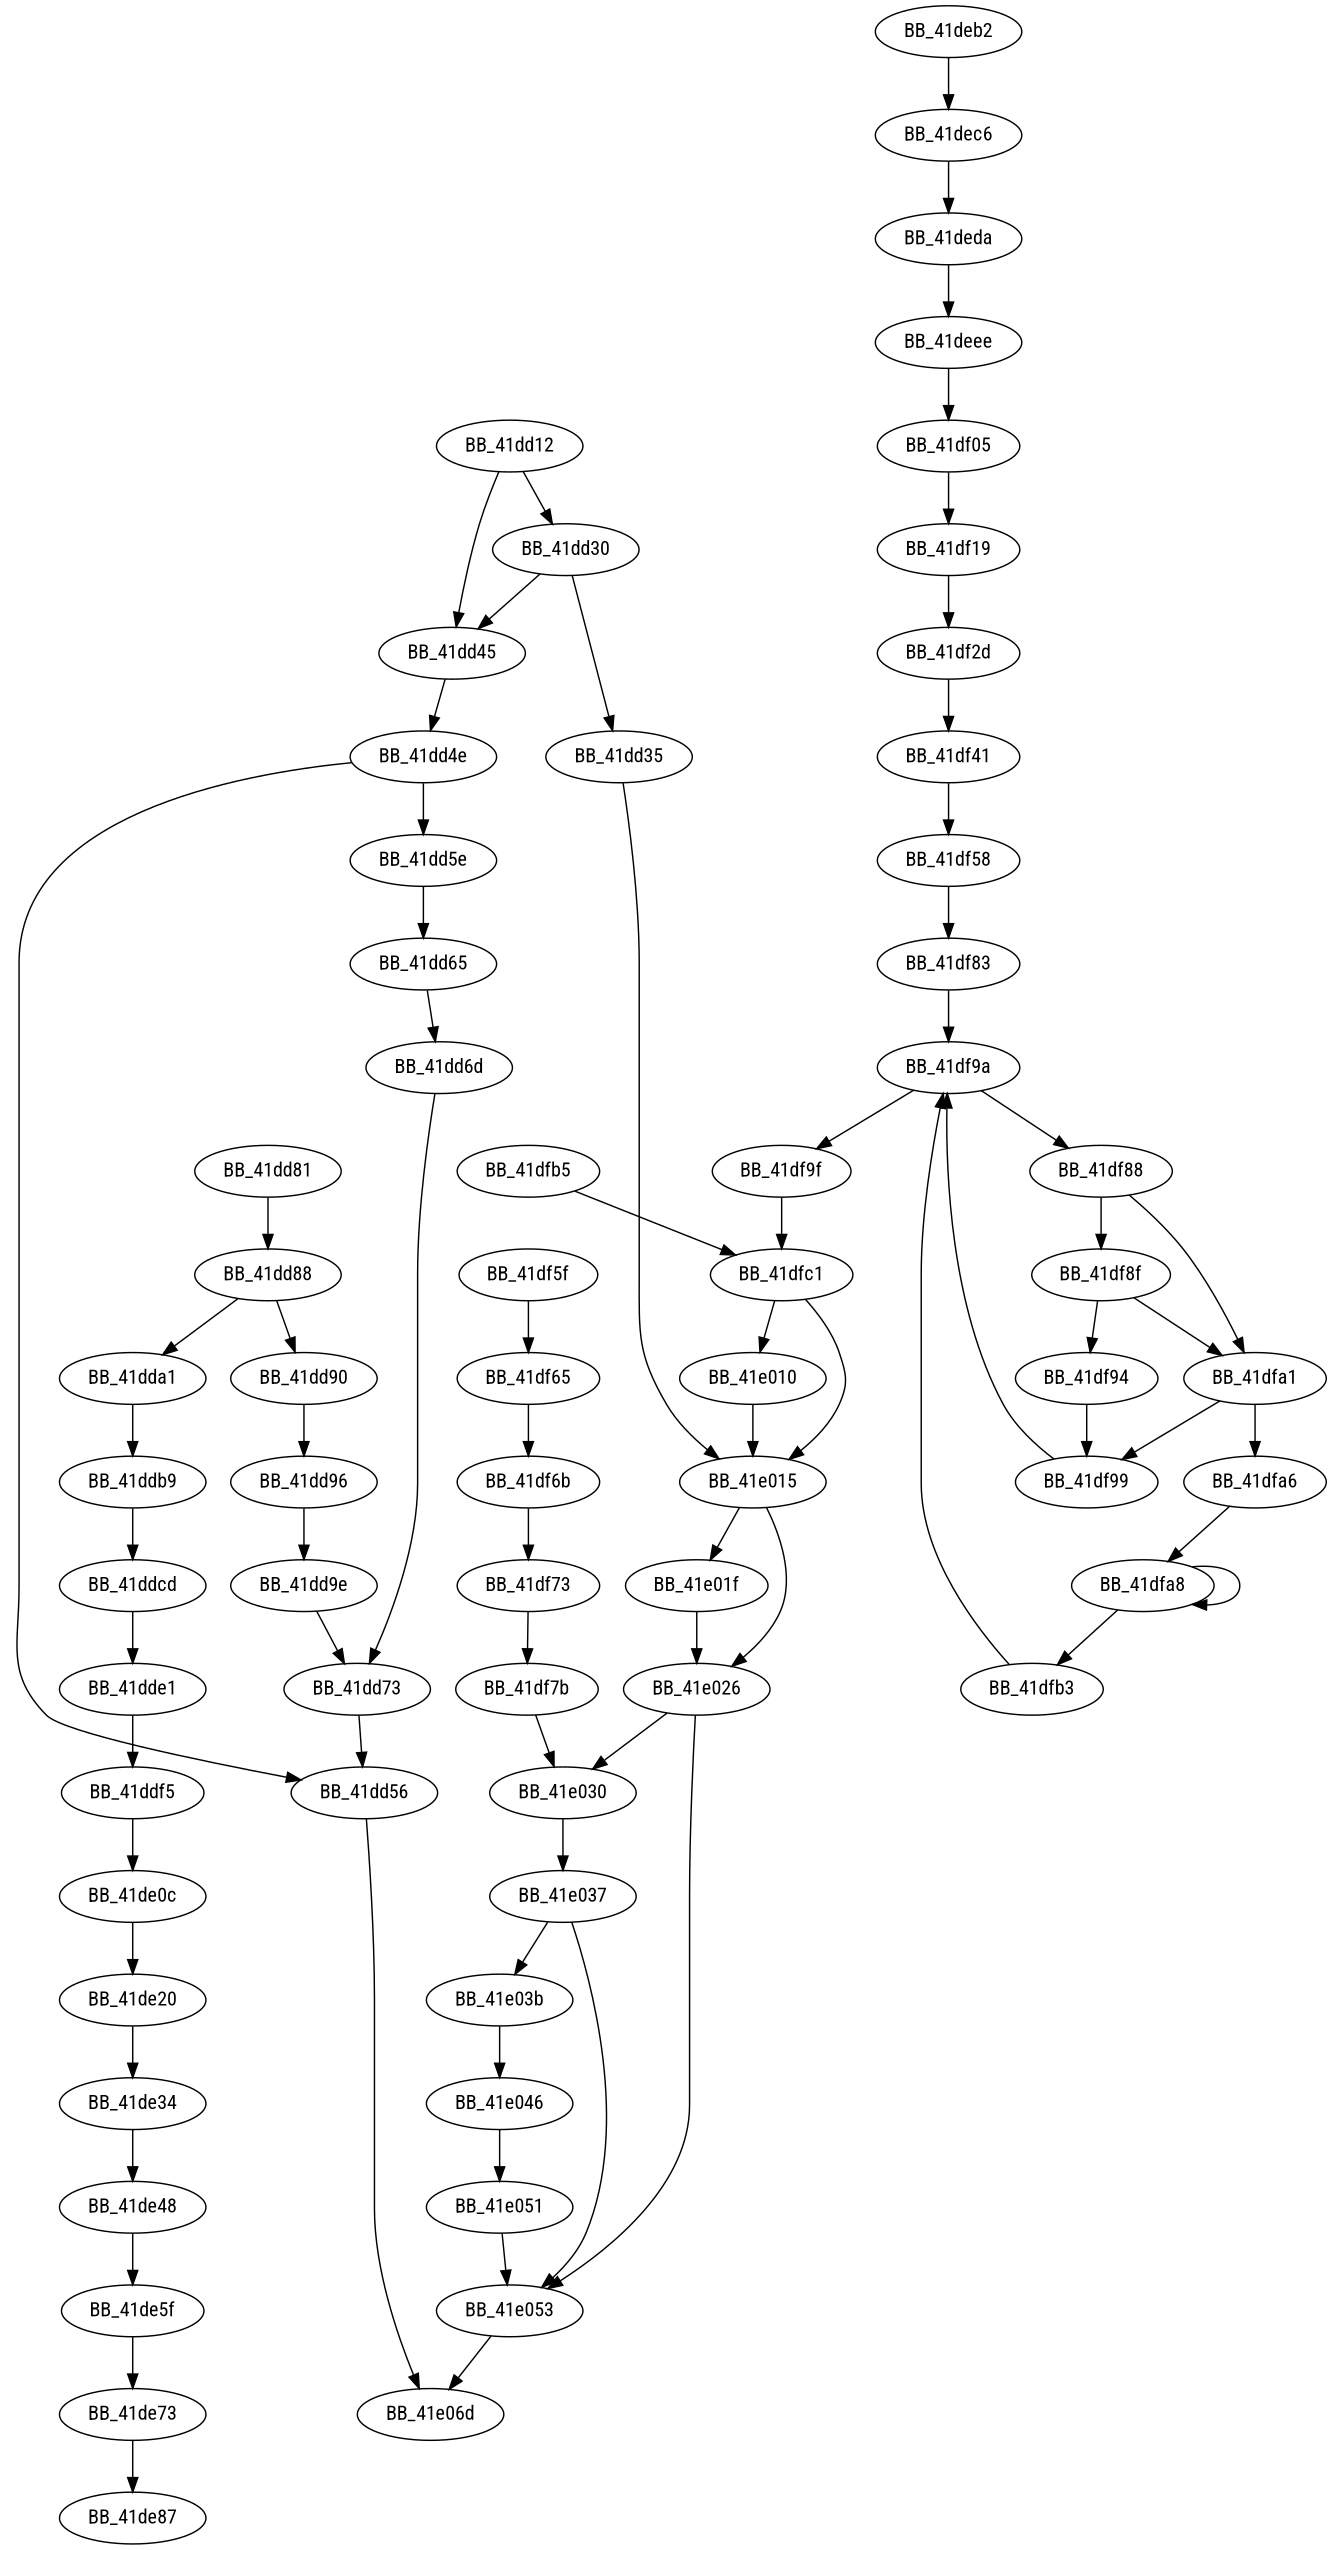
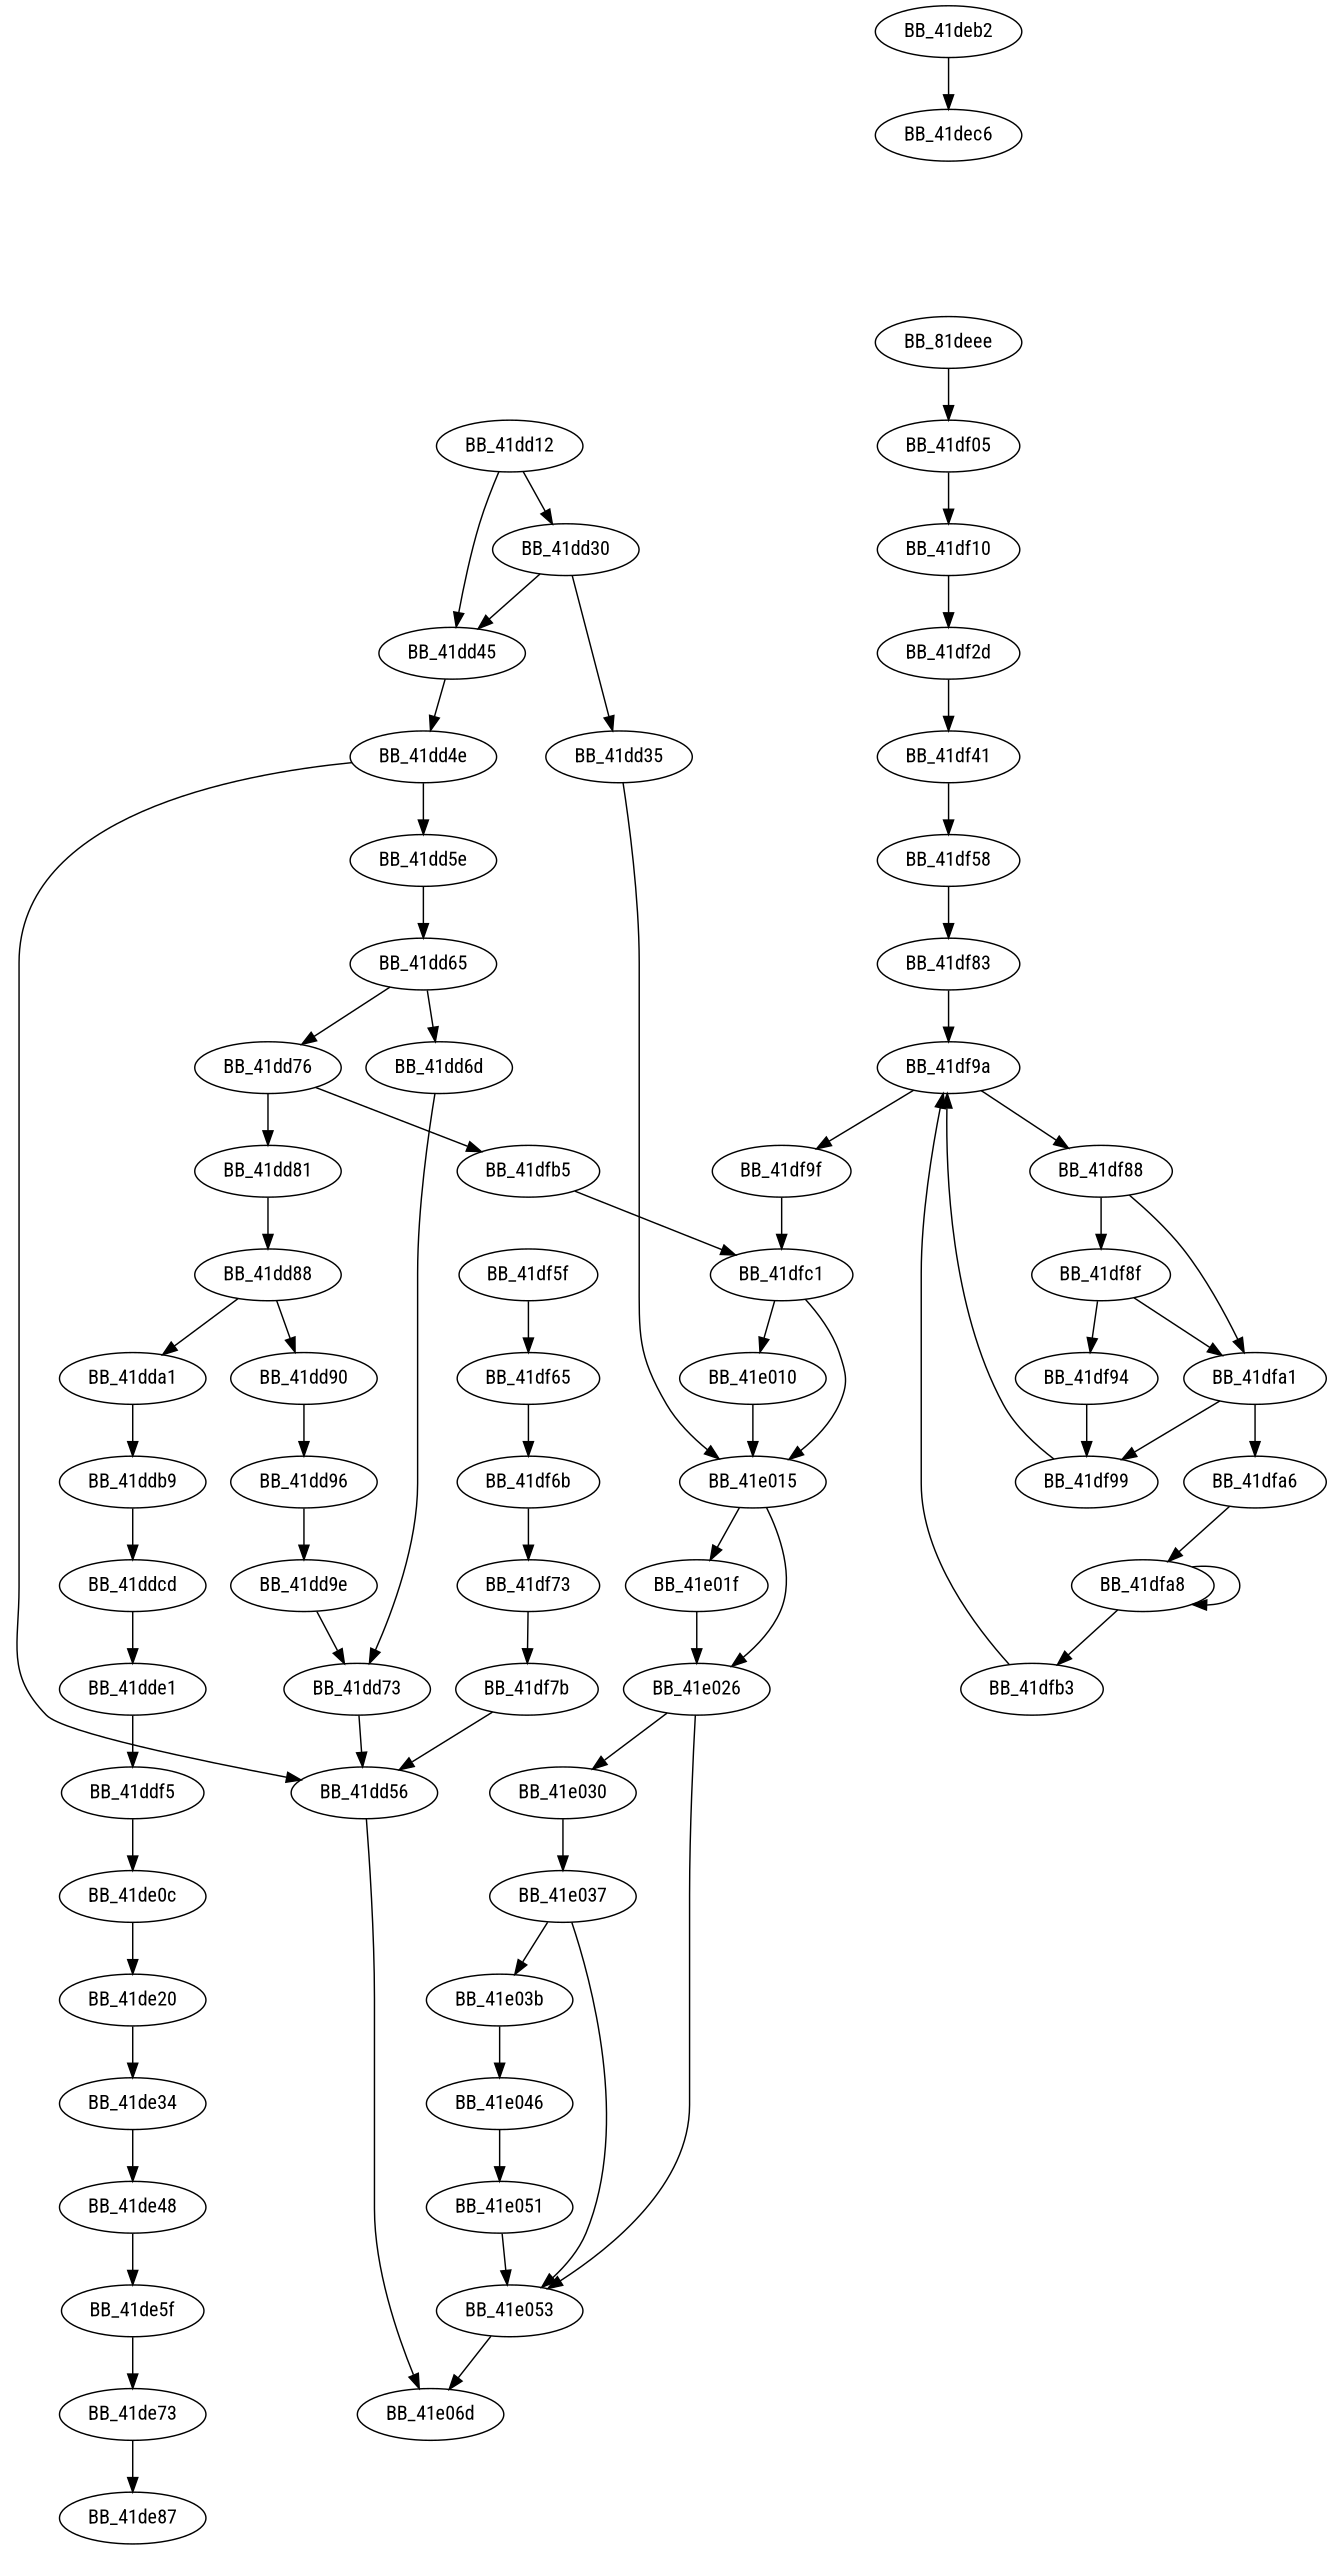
node "BB_41deda": removed
node "BB_41deee": label "BB_41deee" -> "BB_81deee"
node "BB_41df19": label "BB_41df19" -> "BB_41df10"
node "BB_41dd76": added
edge "BB_41df7b" -> "BB_41e030": now "BB_41df7b" -> "BB_41dd56"
